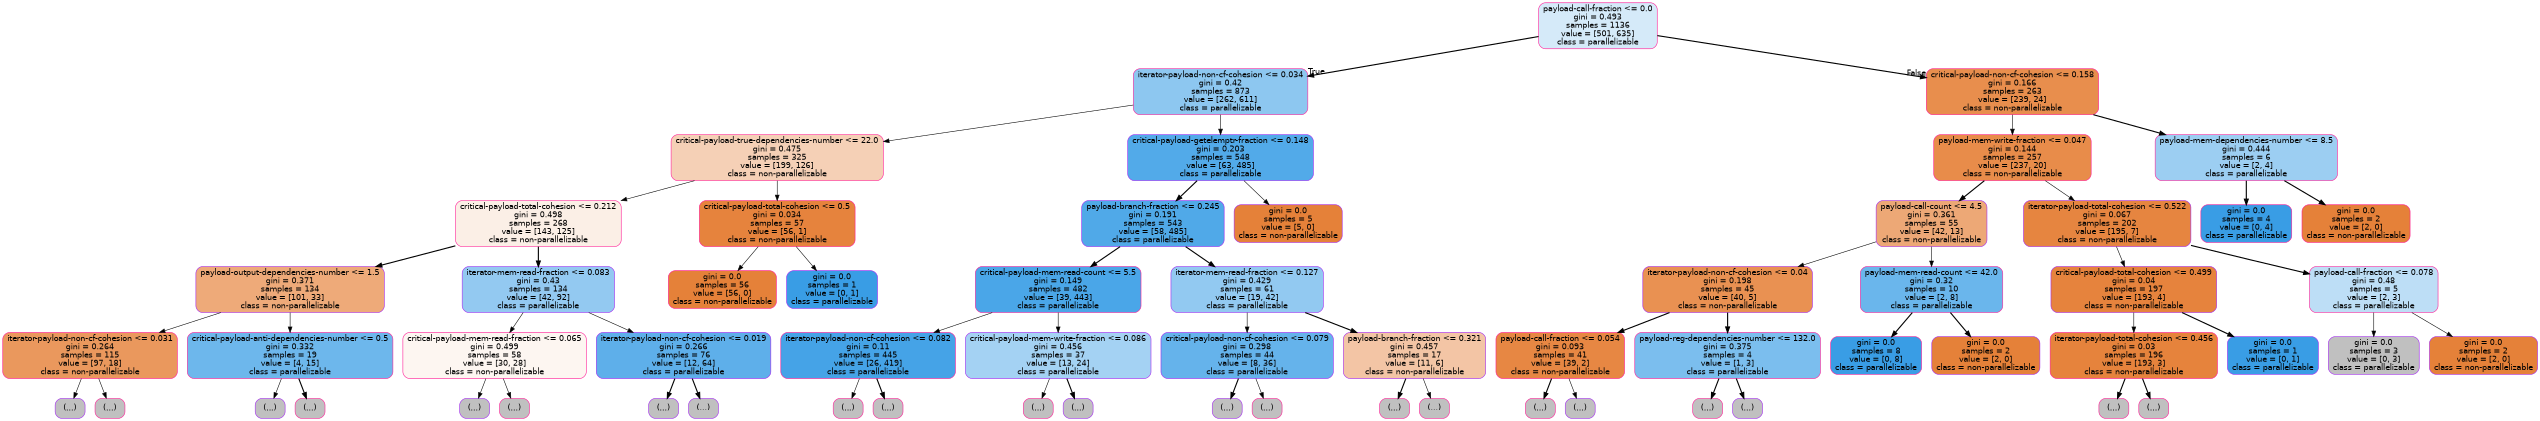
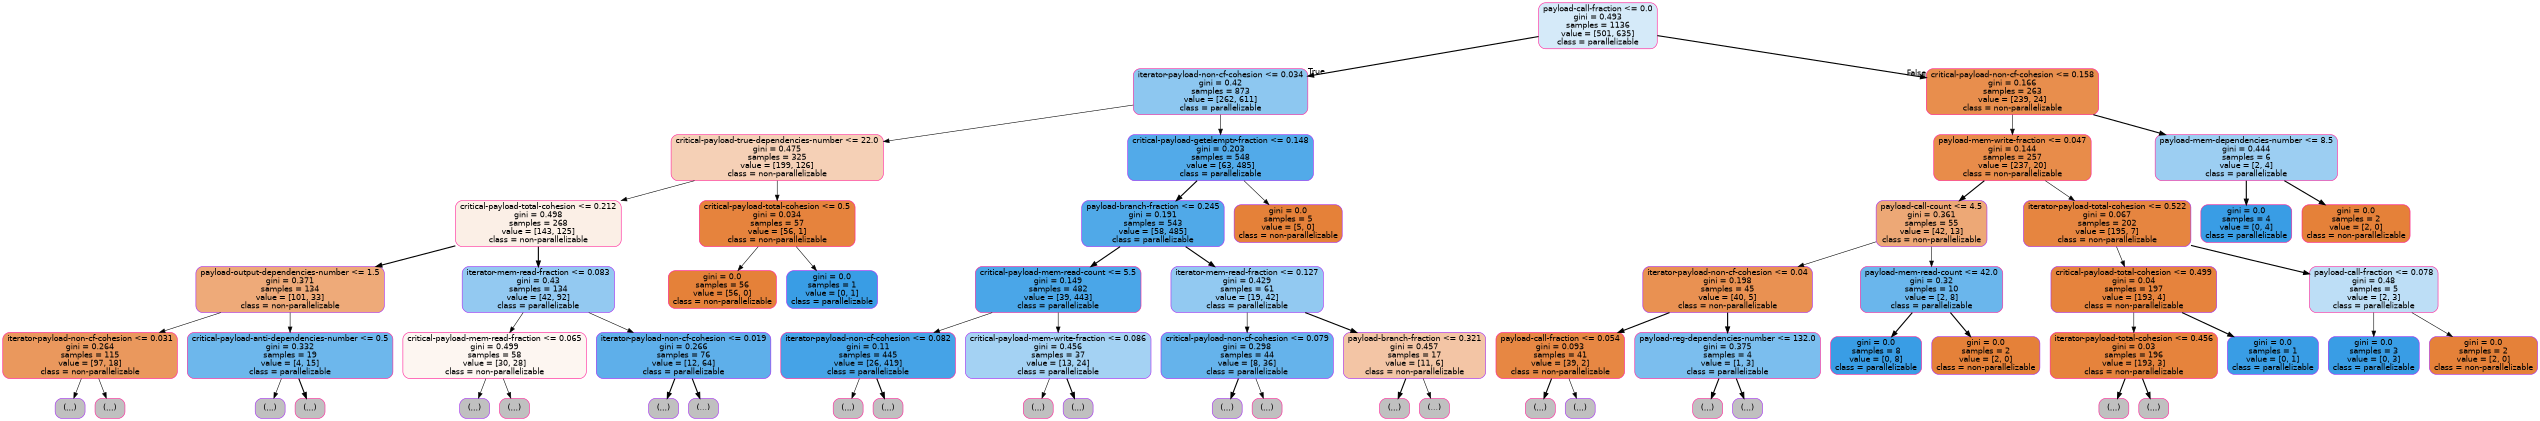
node "gini = 0.0 samples = 3 value = [0, 3] class = parallelizable": fillcolor #c0c0c0 -> #399de5ff
